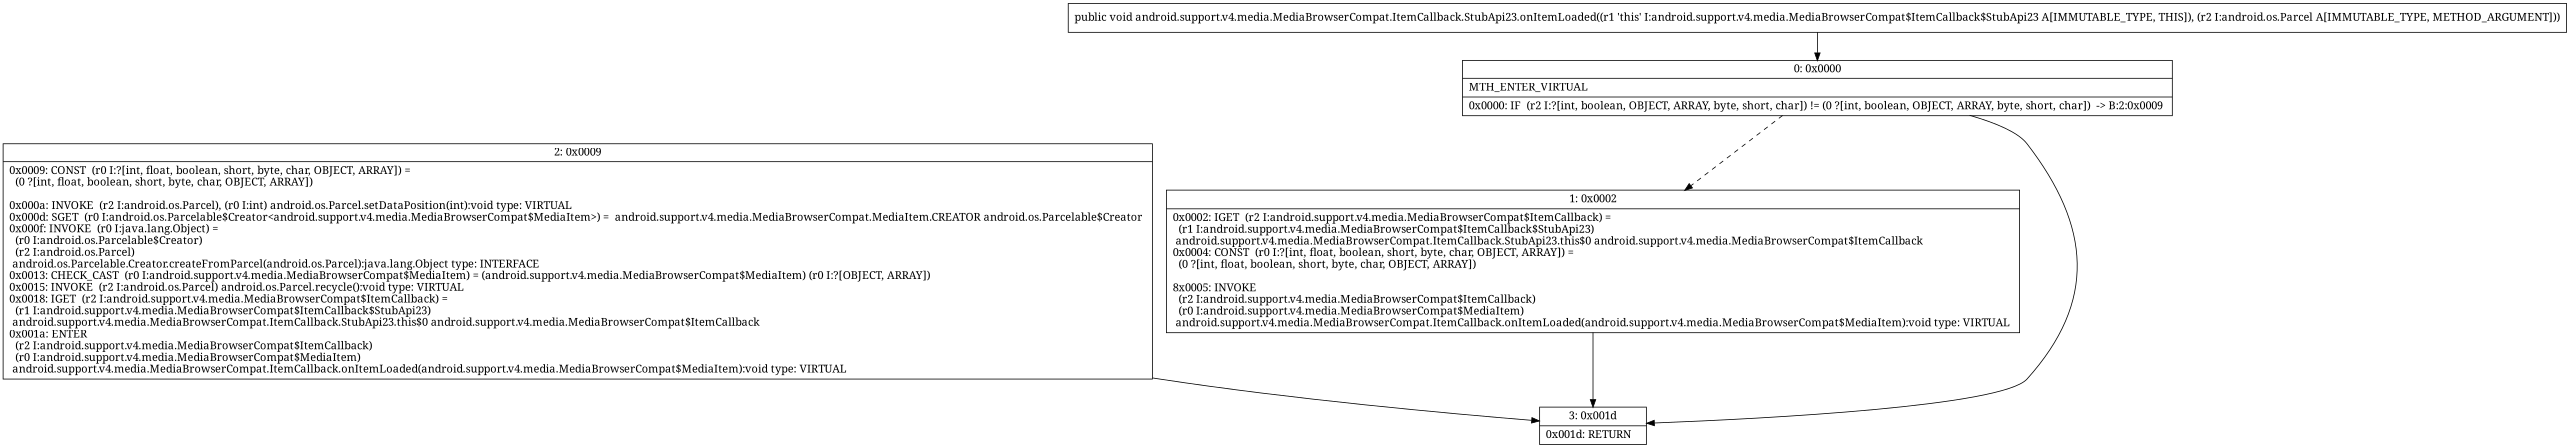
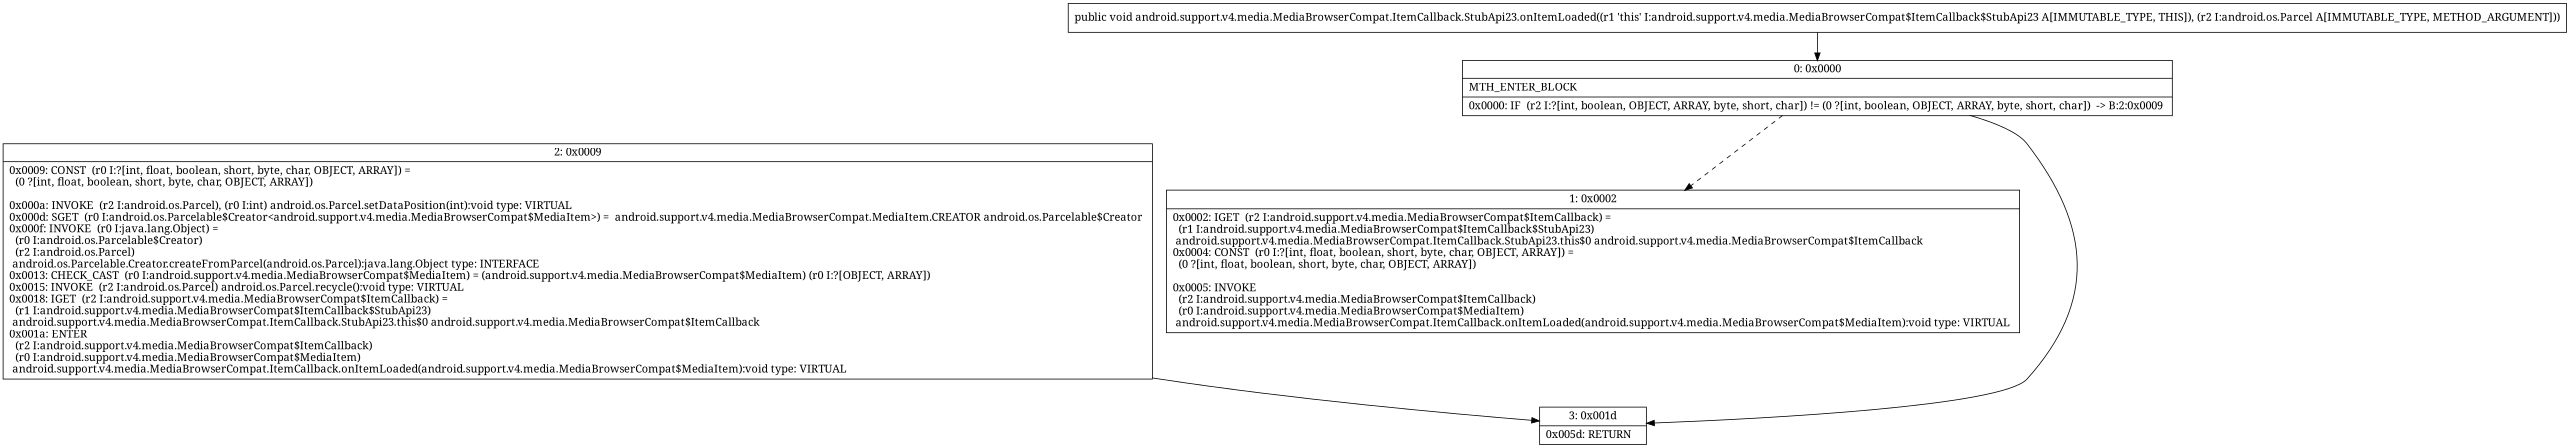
node "0: 0x0000": text "MTH_ENTER_VIRTUAL" -> "MTH_ENTER_BLOCK"
node "1: 0x0002": text "8x0005: INVOKE" -> "0x0005: INVOKE"
edge "1: 0x0002" -> "3: 0x001d": removed
node "3: 0x001d": text "0x001d: RETURN" -> "0x005d: RETURN"
